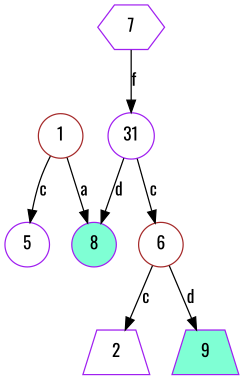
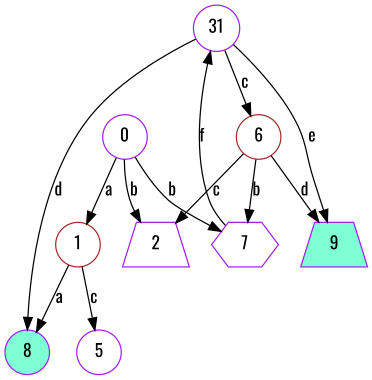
edge "31" -> "9": added, label "e"
node "0": added
edge "6" -> "7": added, label "b"
